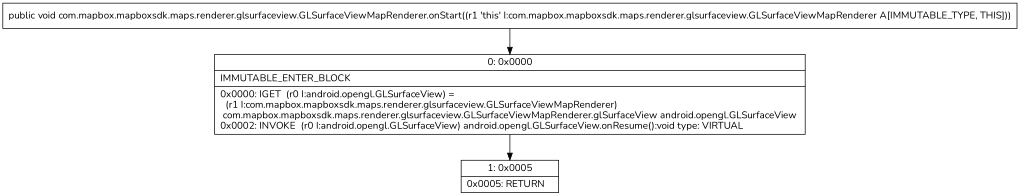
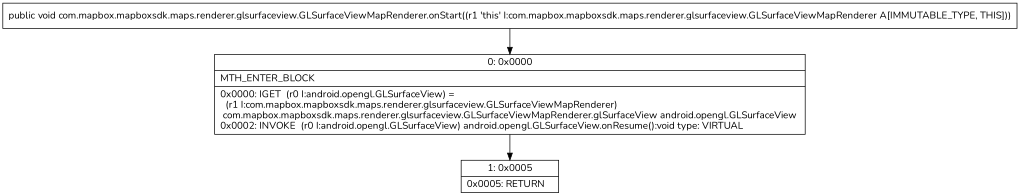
node "0: 0x0000": text "IMMUTABLE_ENTER_BLOCK" -> "MTH_ENTER_BLOCK"
